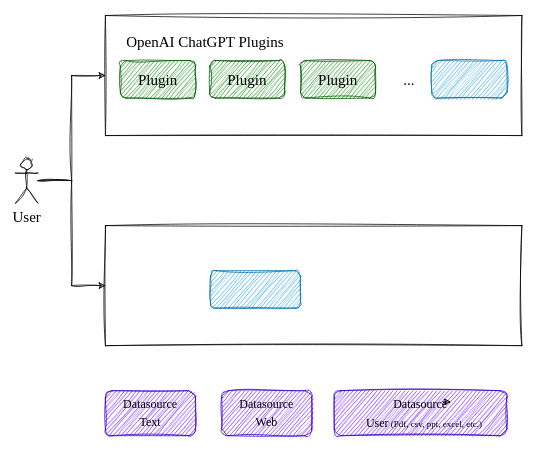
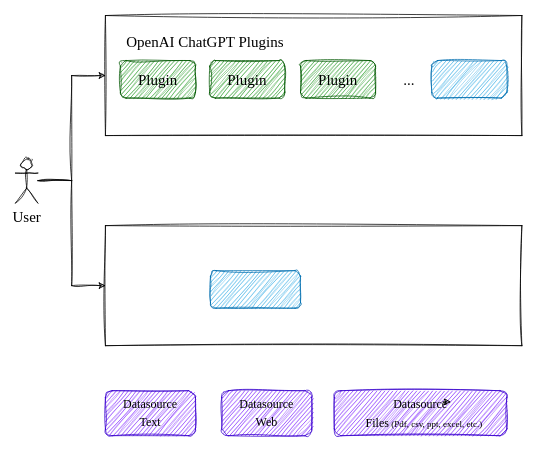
node "User (Pdf, csv, ppt, excel, etc.)": label "User (Pdf, csv, ppt, excel, etc.)" -> "Files (Pdf, csv, ppt, excel, etc.)"
